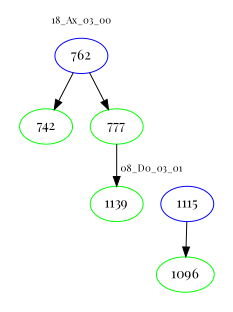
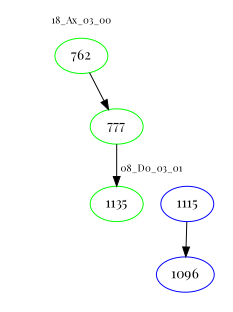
node "762": color blue -> green
node "742": removed
node "1139": label "1139" -> "1135"
node "1096": color green -> blue
